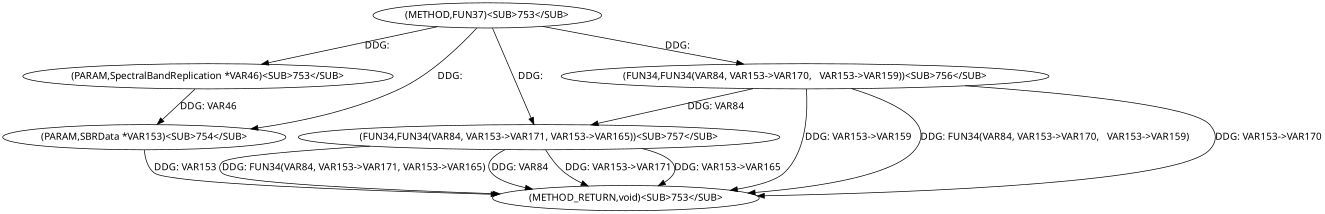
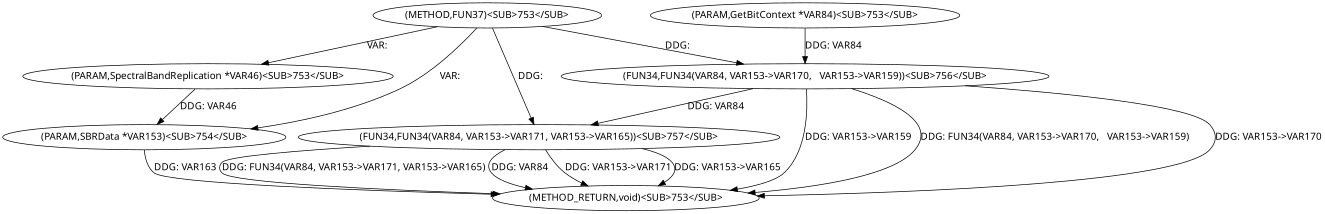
node "(PARAM,GetBitContext *VAR84)<SUB>753</SUB>": added
edge "(METHOD,FUN37)<SUB>753</SUB>" -> "(PARAM,SpectralBandReplication *VAR46)<SUB>753</SUB>": label "DDG: " -> "VAR: "
edge "(METHOD,FUN37)<SUB>753</SUB>" -> "(PARAM,SBRData *VAR153)<SUB>754</SUB>": label "DDG: " -> "VAR: "
edge "(PARAM,SBRData *VAR153)<SUB>754</SUB>" -> "(METHOD_RETURN,void)<SUB>753</SUB>": label "DDG: VAR153" -> "DDG: VAR163"
